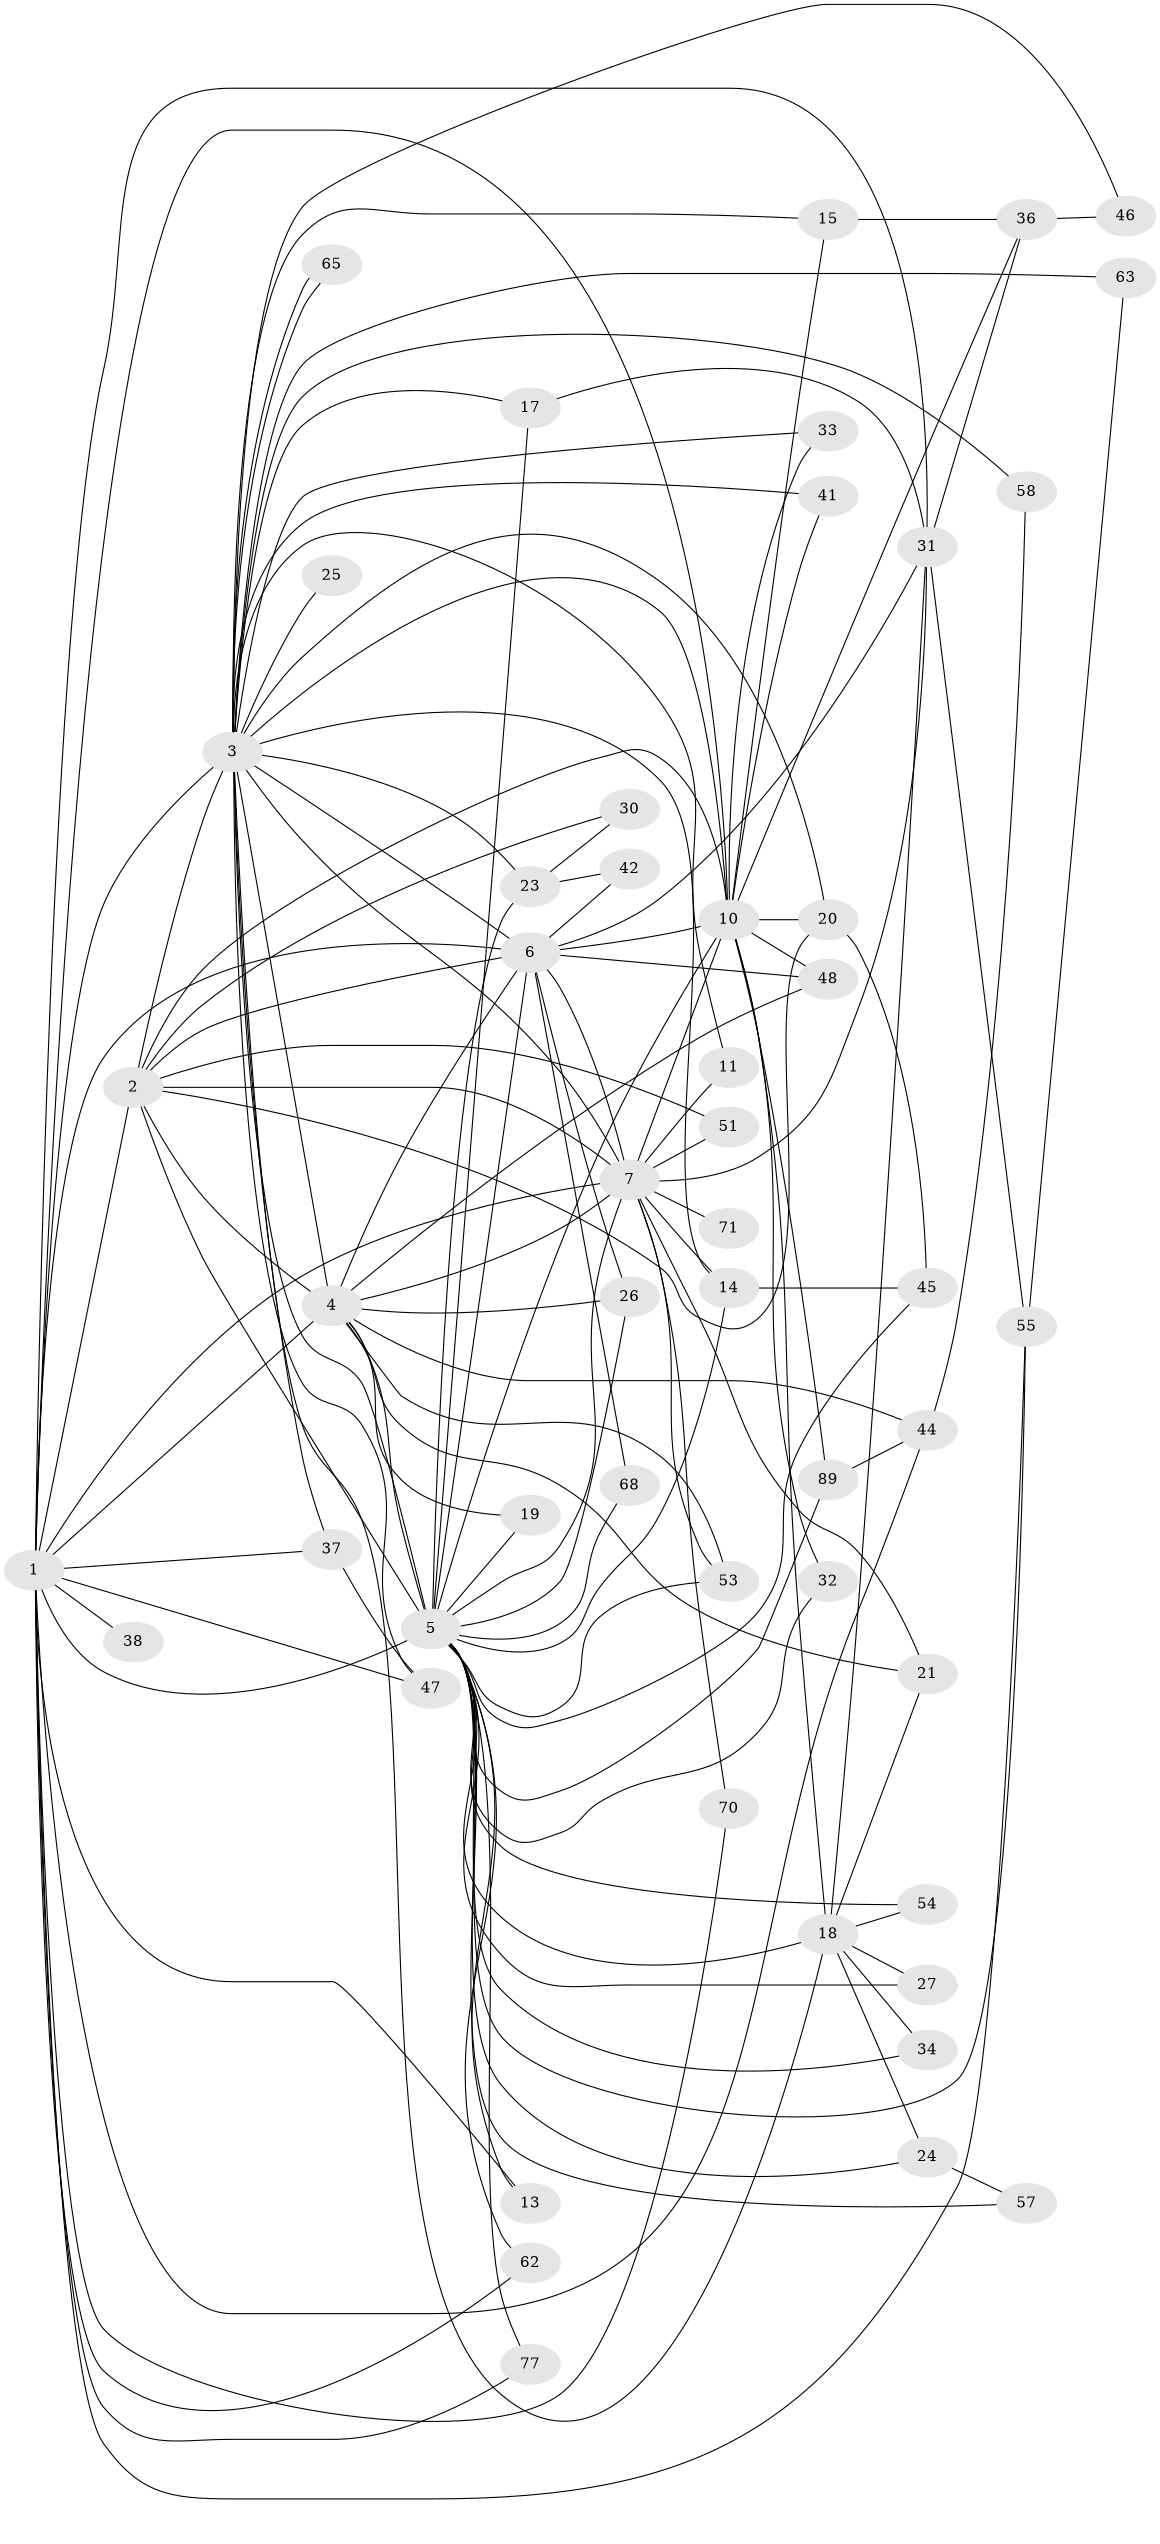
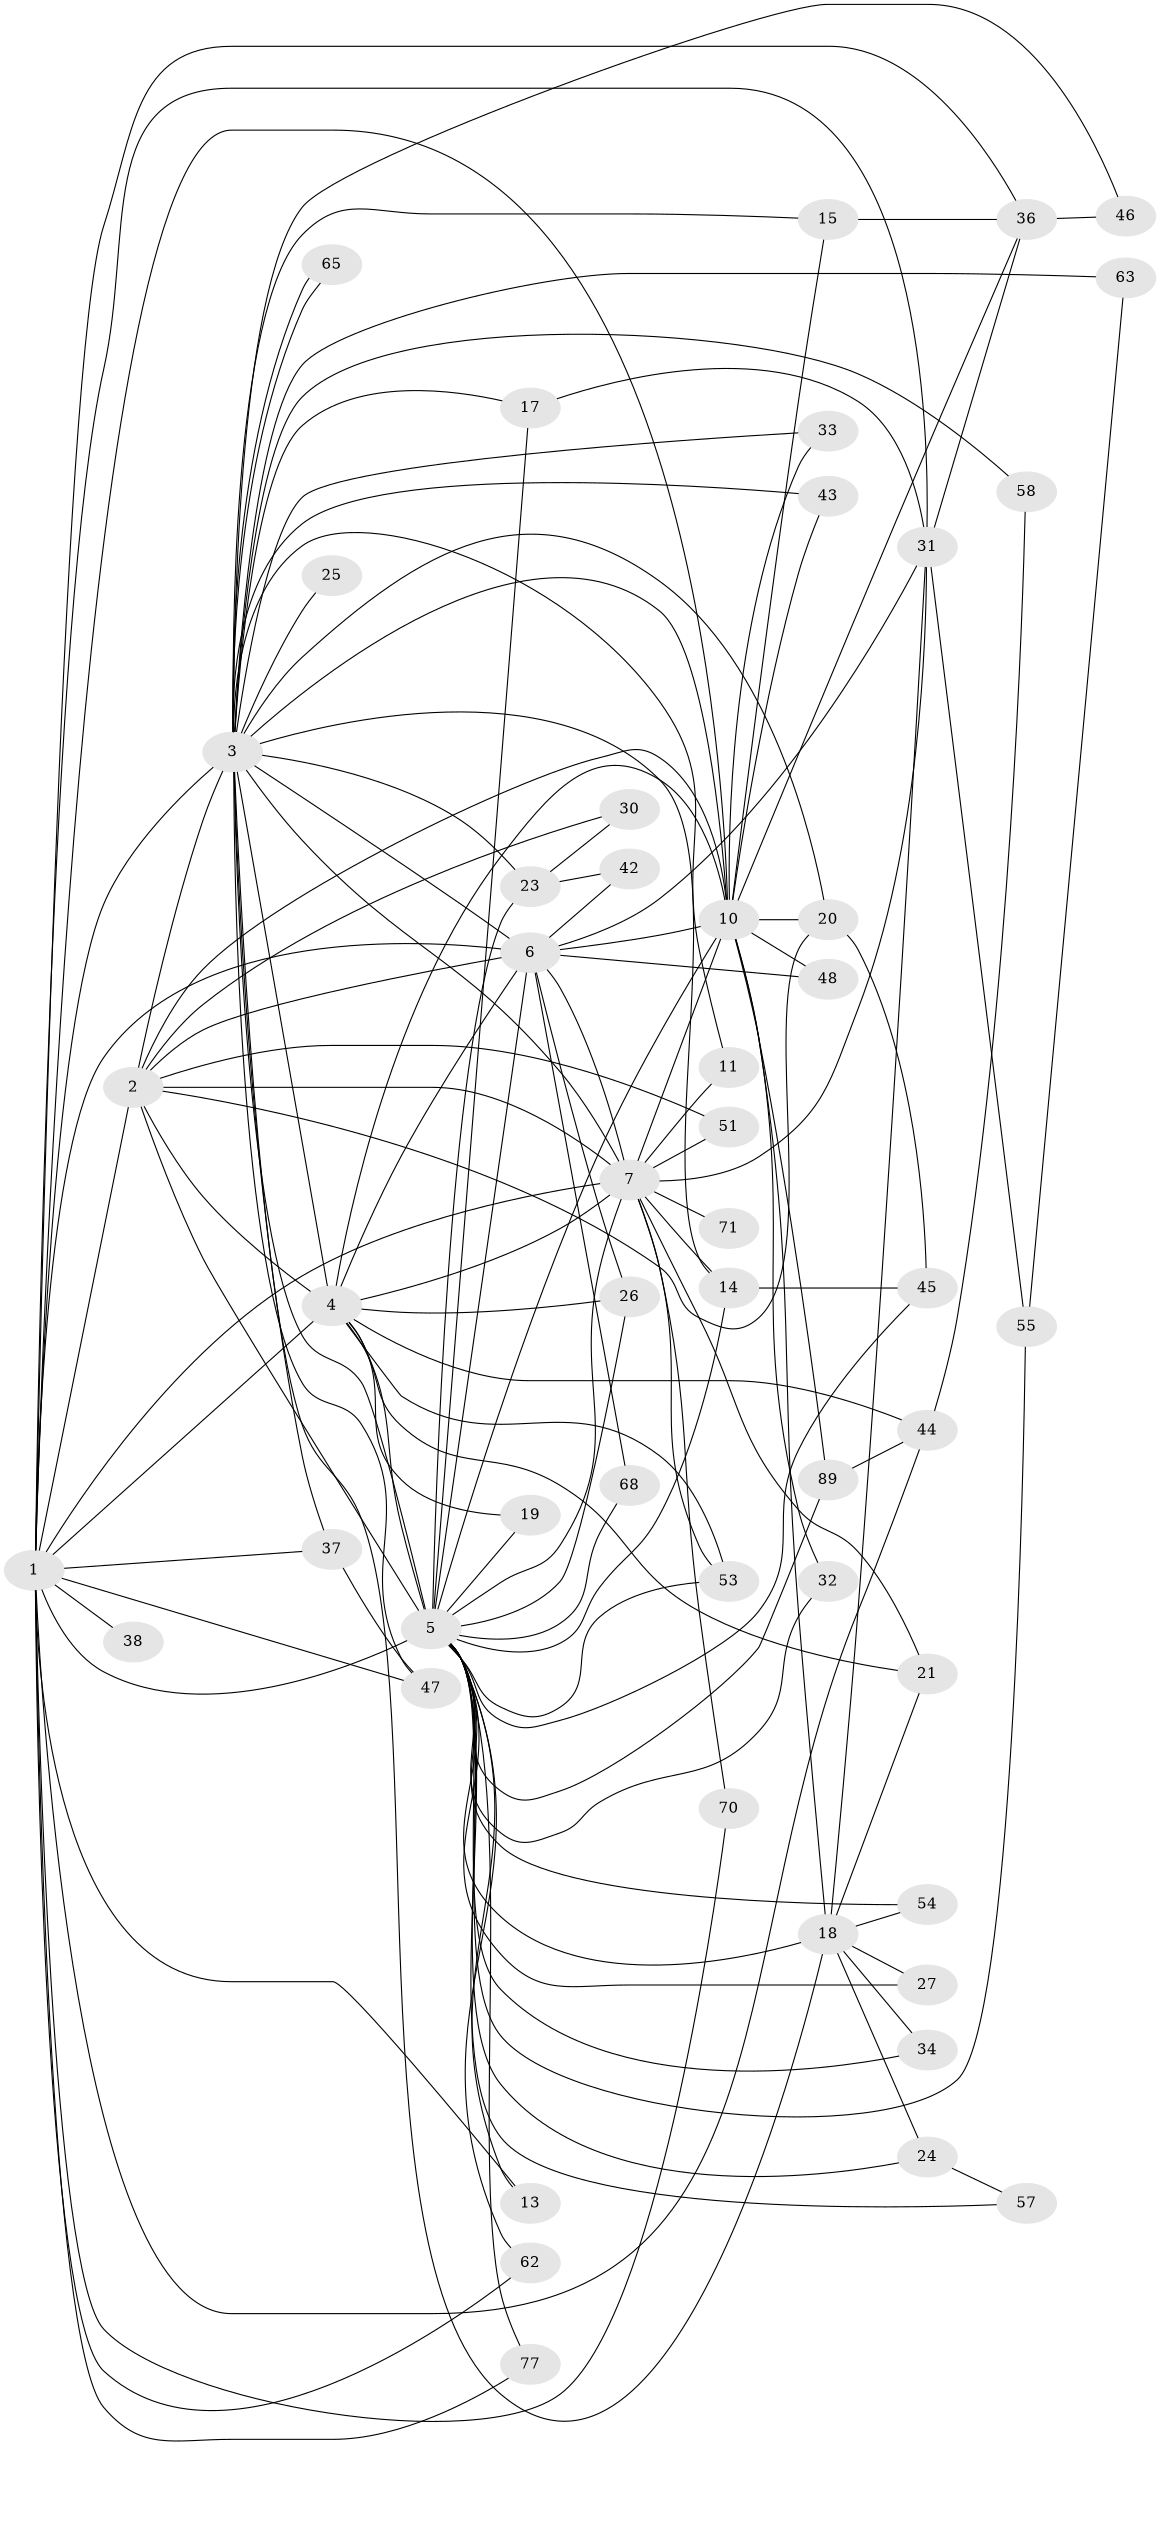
node "41": label "41" -> "43"
edge "48" -- "4": now "10" -- "4"
edge "55" -- "1": now "36" -- "1"
